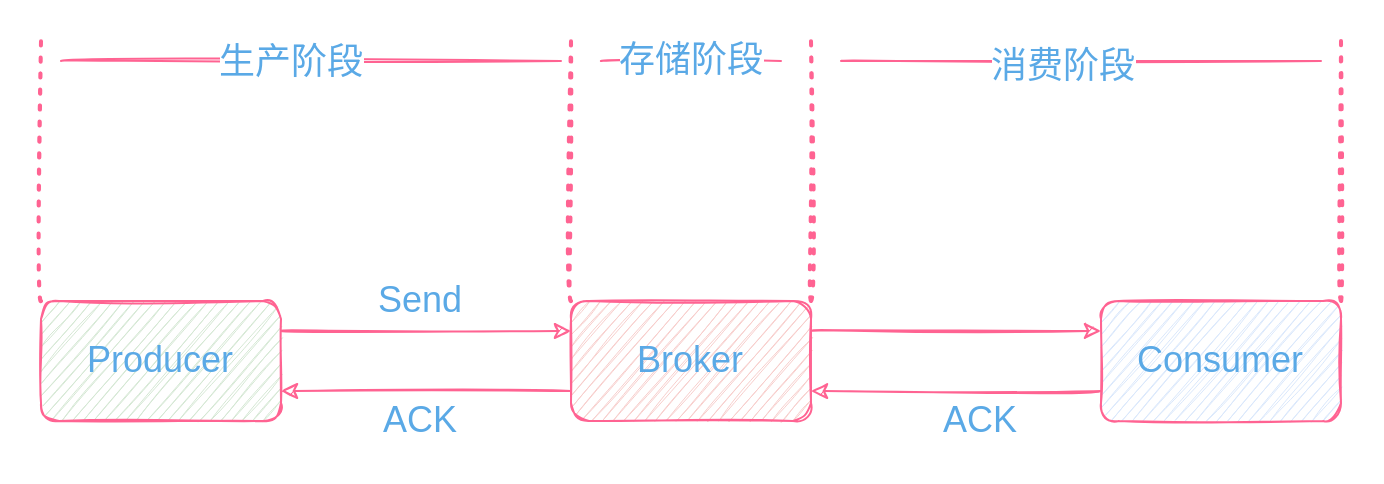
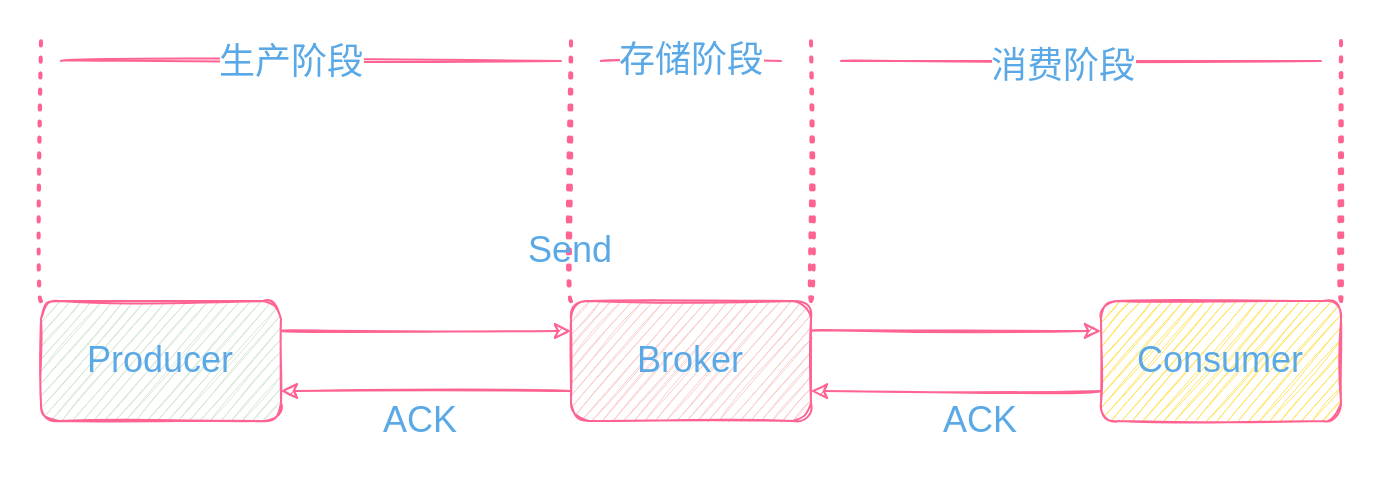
node "Send": moved (421, 301) -> (571, 251)
node "Consumer": fillcolor #dae8fc -> #ffe45e
